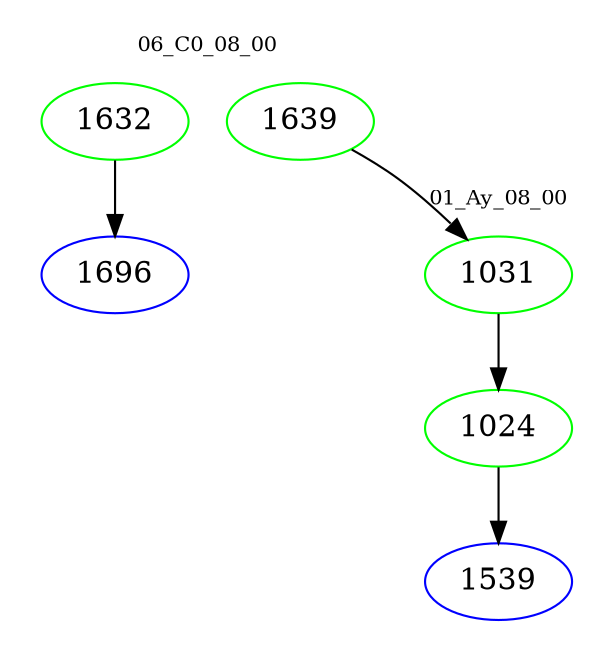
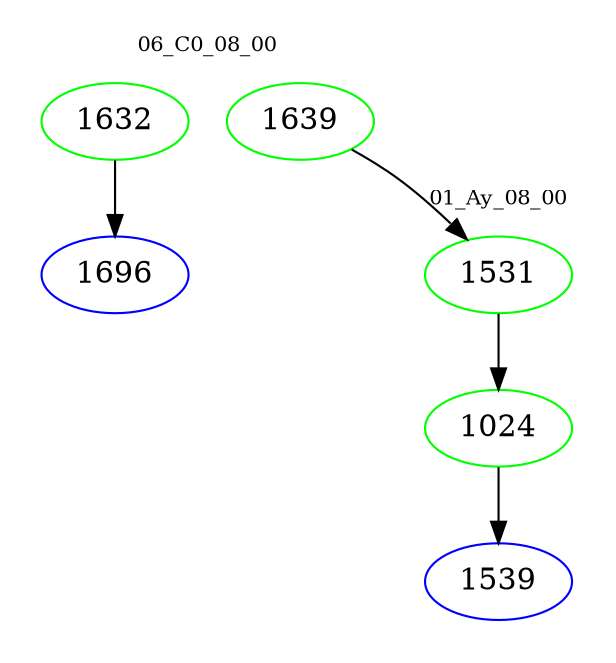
node "1031": label "1031" -> "1531"
